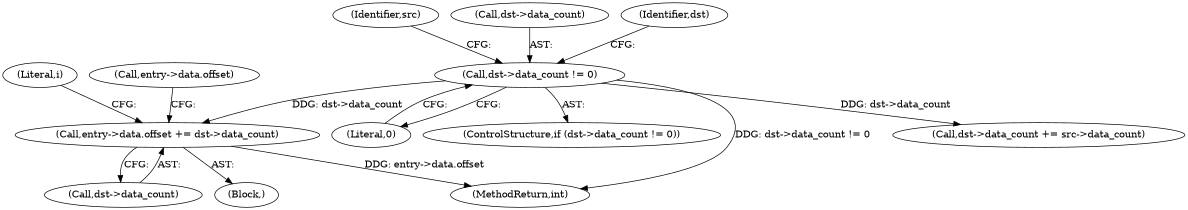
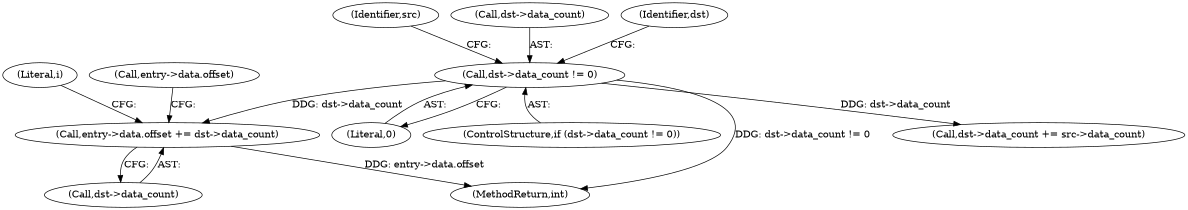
edge "(Call,dst->data_count != 0)" -> "(ControlStructure,if (dst->data_count != 0))": reversed
edge "(Literal,0)" -> "(Call,dst->data_count != 0)": label "CFG: " -> "AST: "
node "(Block,)": removed
